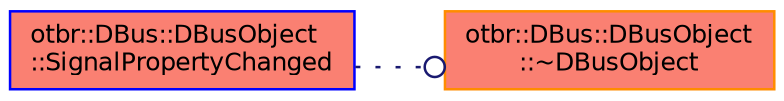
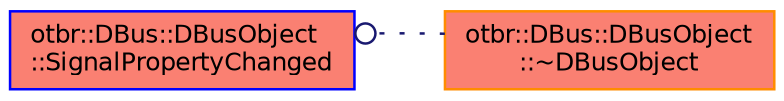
edge "otbr::DBus::DBusObject ::SignalPropertyChanged" -> "otbr::DBus::DBusObject ::~DBusObject": reversed
